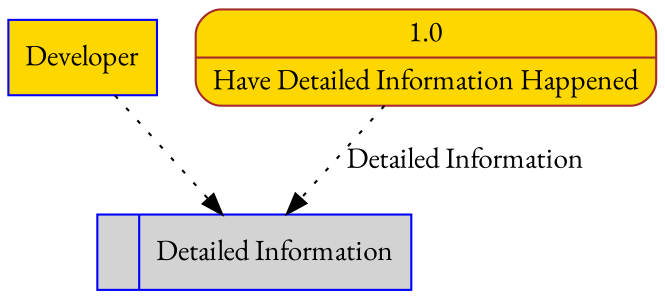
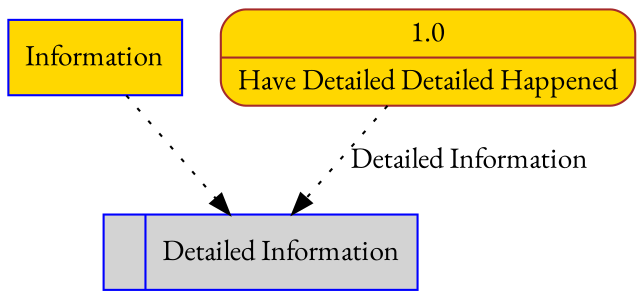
node "Developer": label "Developer" -> "Information"
node "1.0": text "Have Detailed Information Happened" -> "Have Detailed Detailed Happened"
